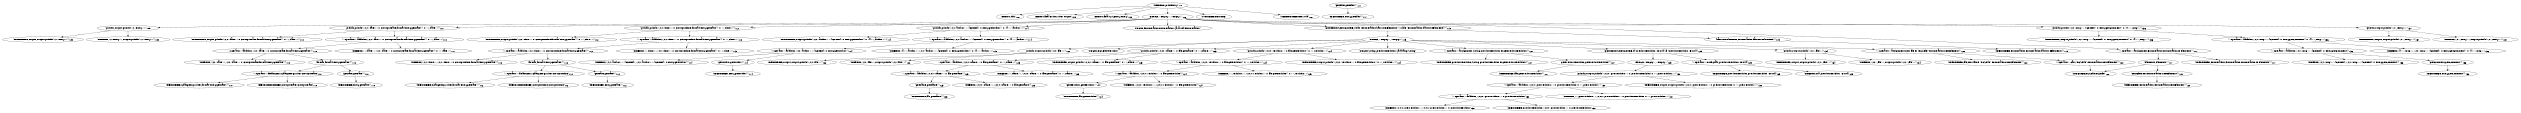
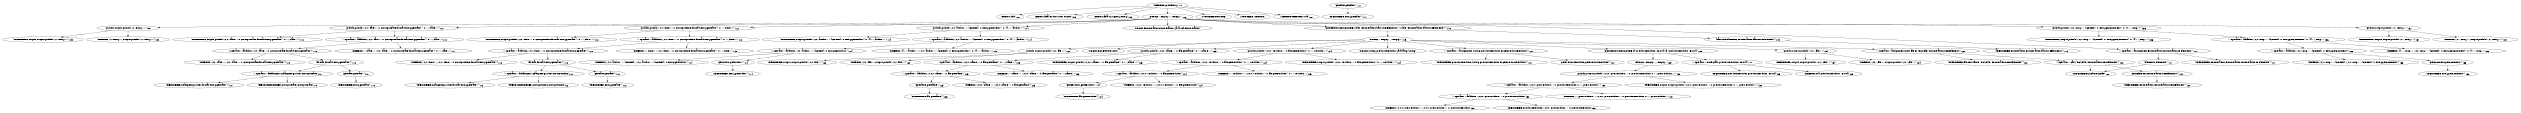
node "(MODIFIER,VIRTUAL)": added
node "(<operator>.notEquals,previousRevision != null)": text "129" -> "179"
edge "(elements,elements())" -> "(nextElement,enumeration.nextElement())": now "(<operator>.cast,(RCSFile) enumeration.nextElement())" -> "(nextElement,enumeration.nextElement())"
node "(IDENTIFIER,file,getPreviousRevision())": removed
